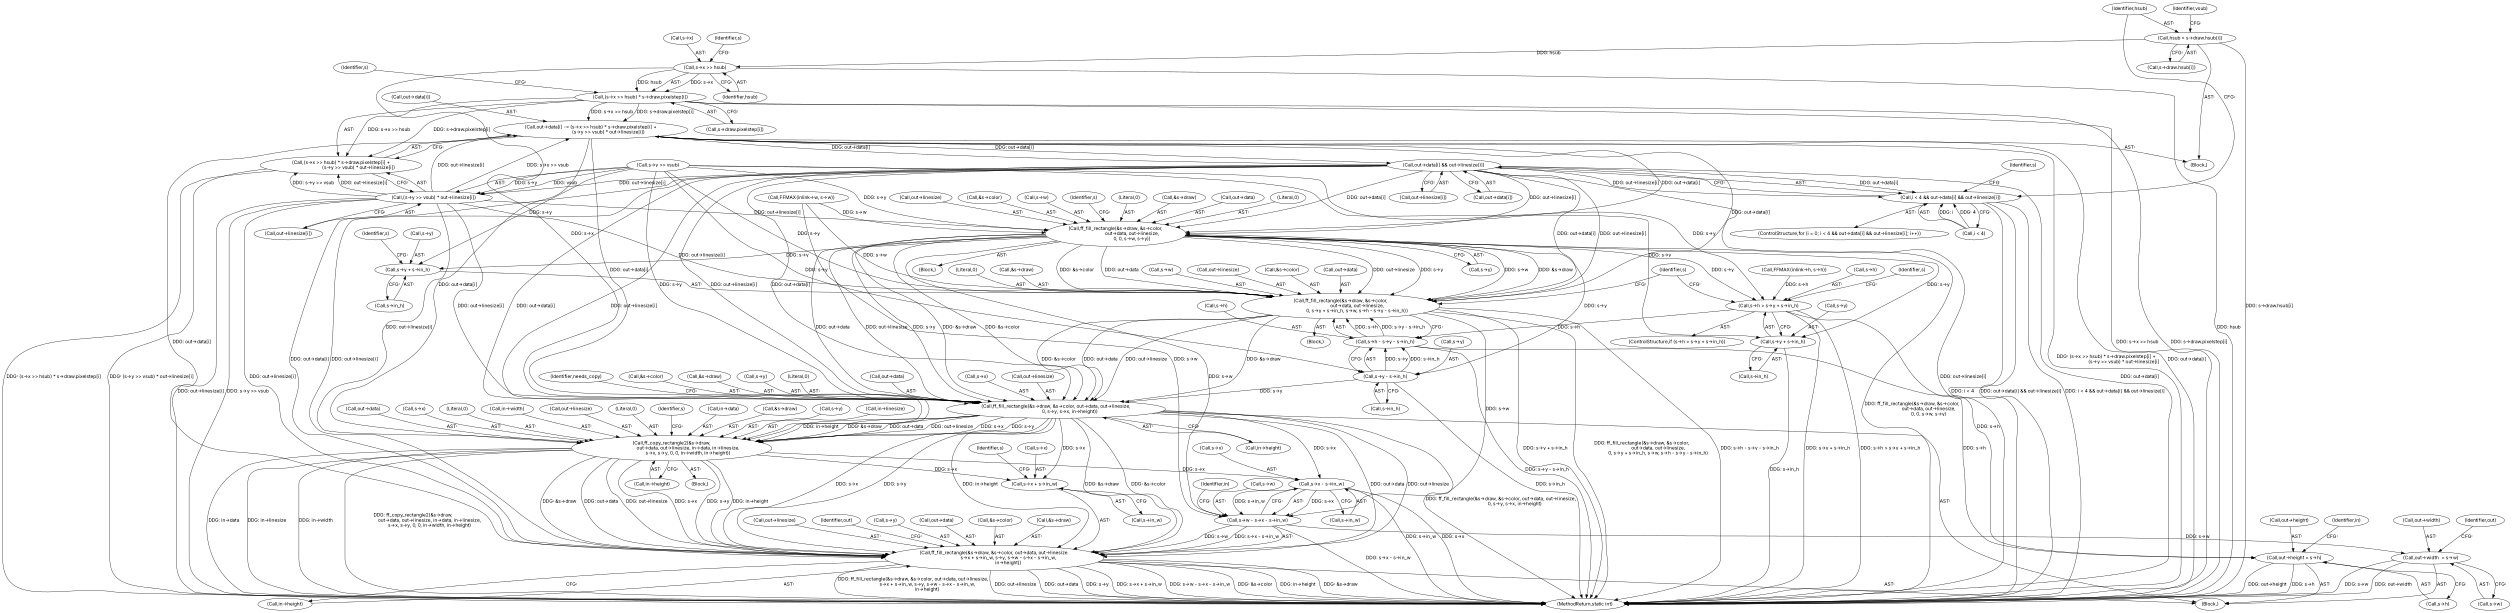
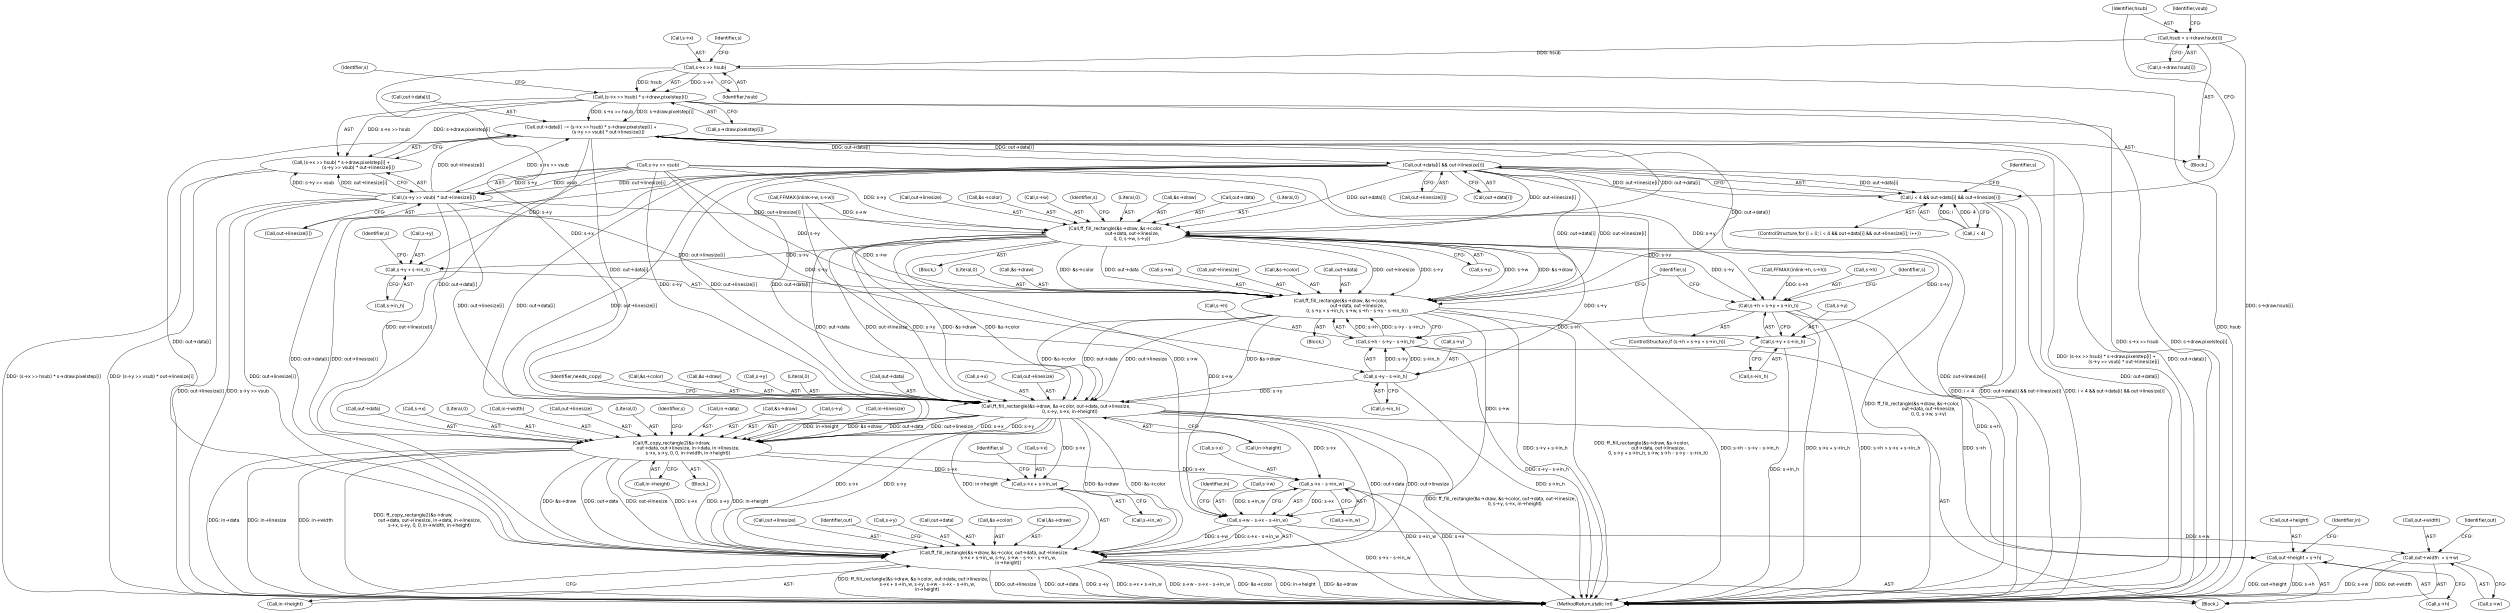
edge "(Call,s->h - s->y - s->in_h)" -> "(Call,s->y - s->in_h)": removed, label "CFG:"
